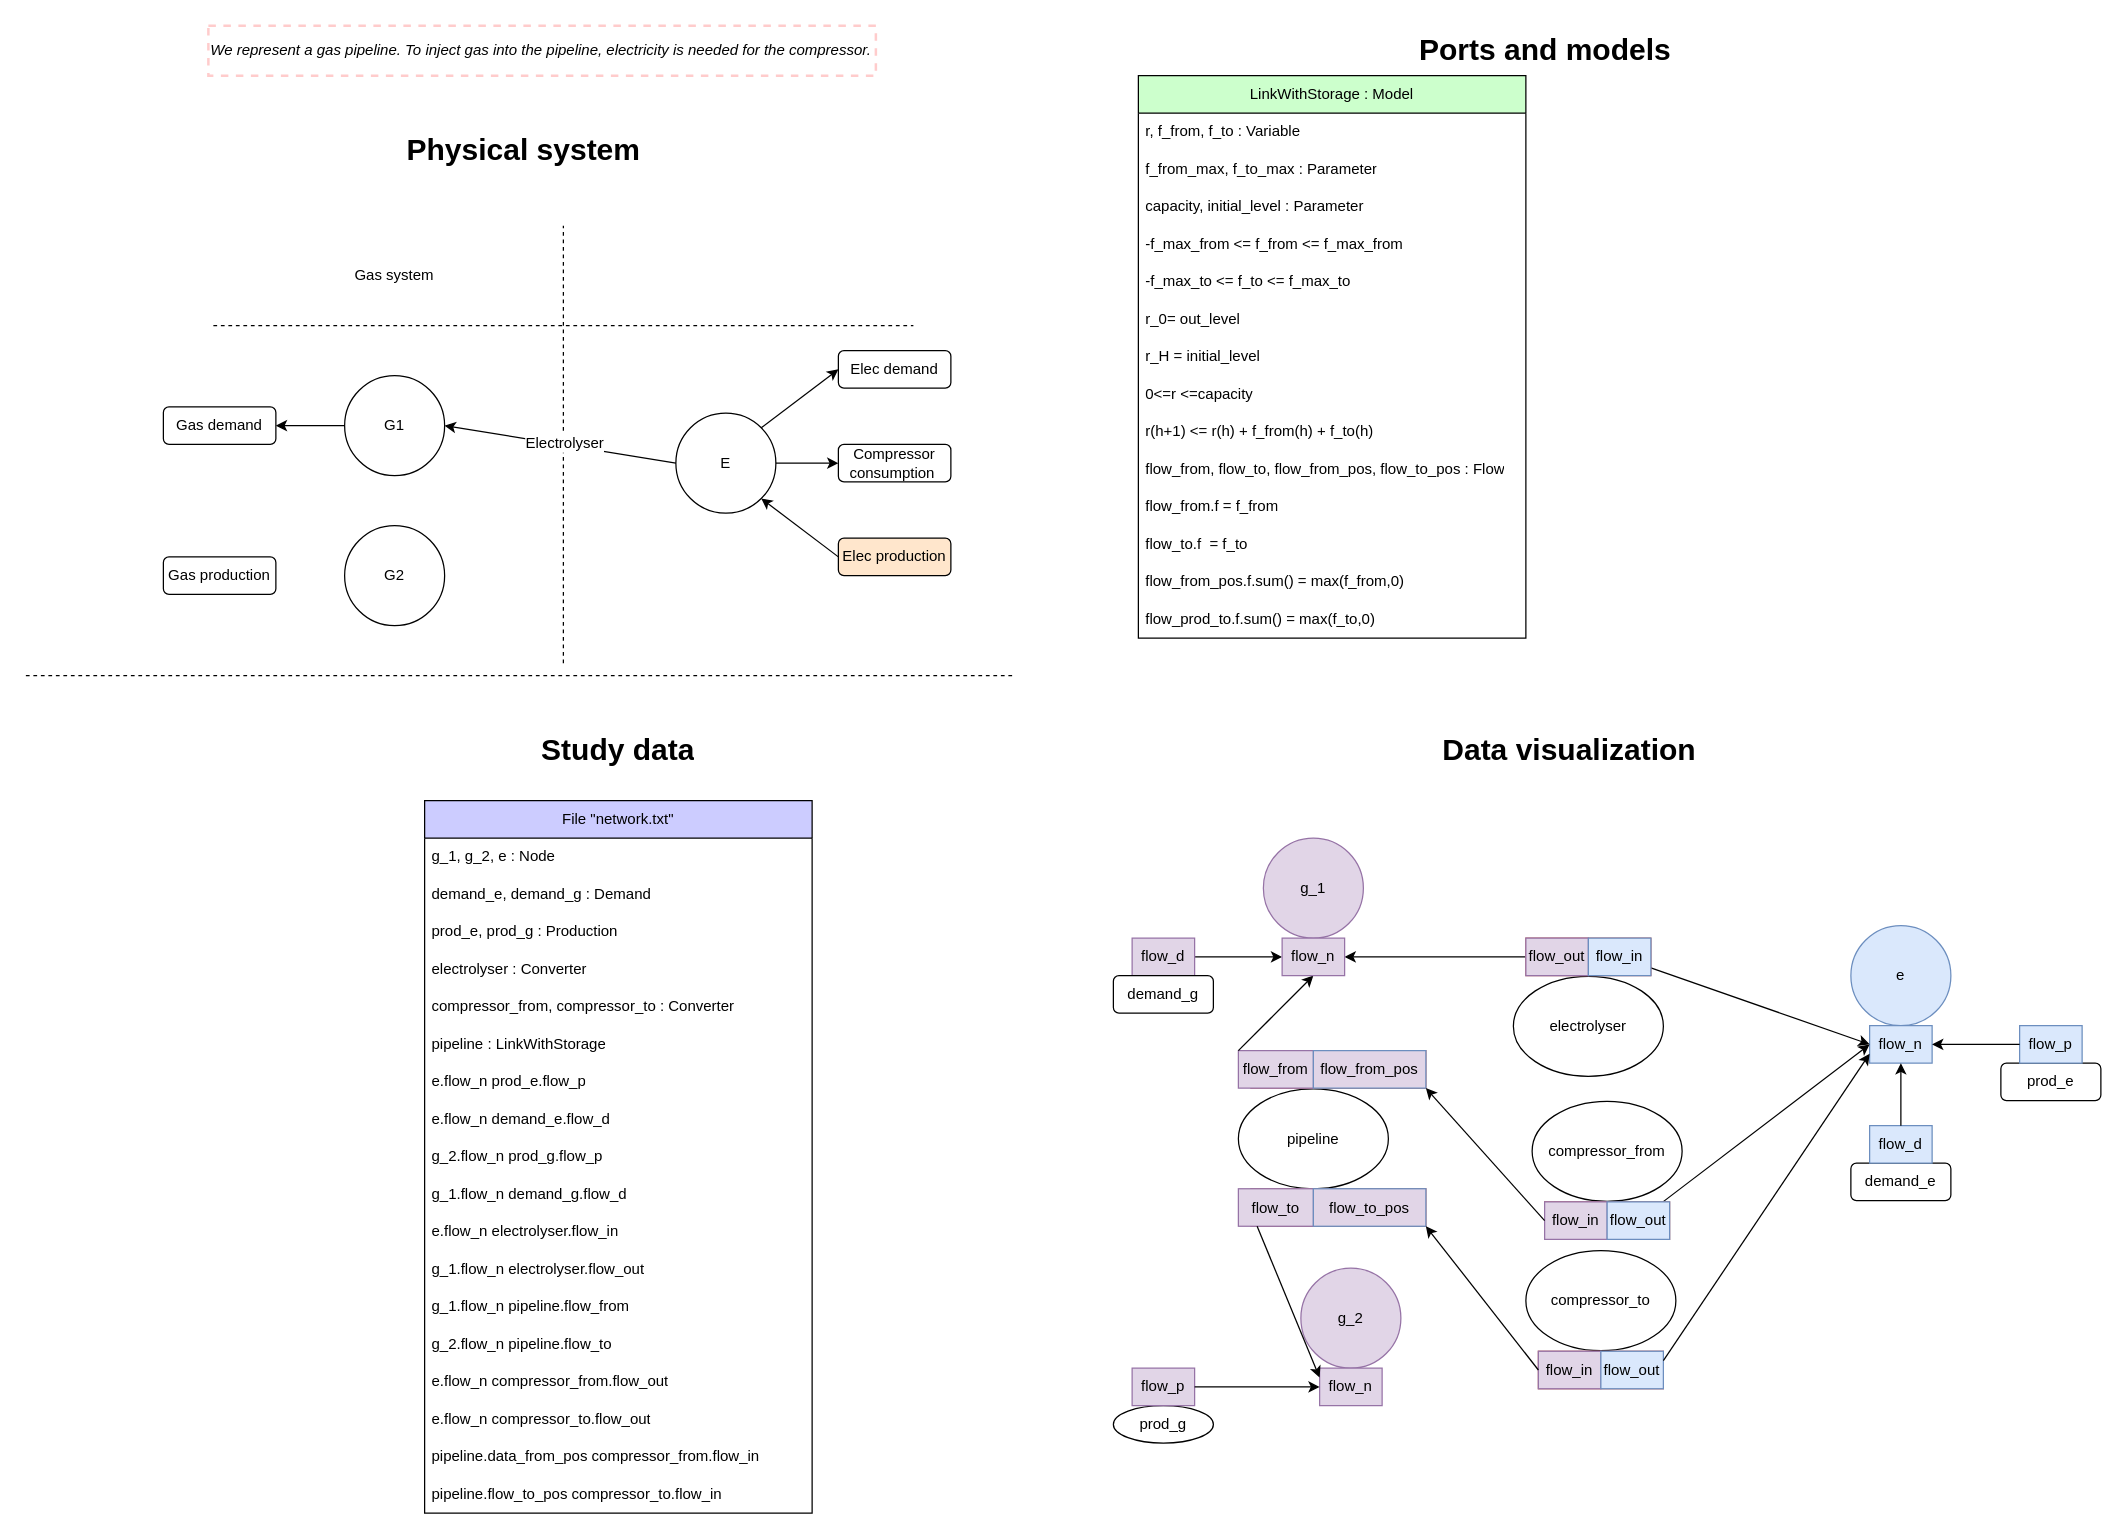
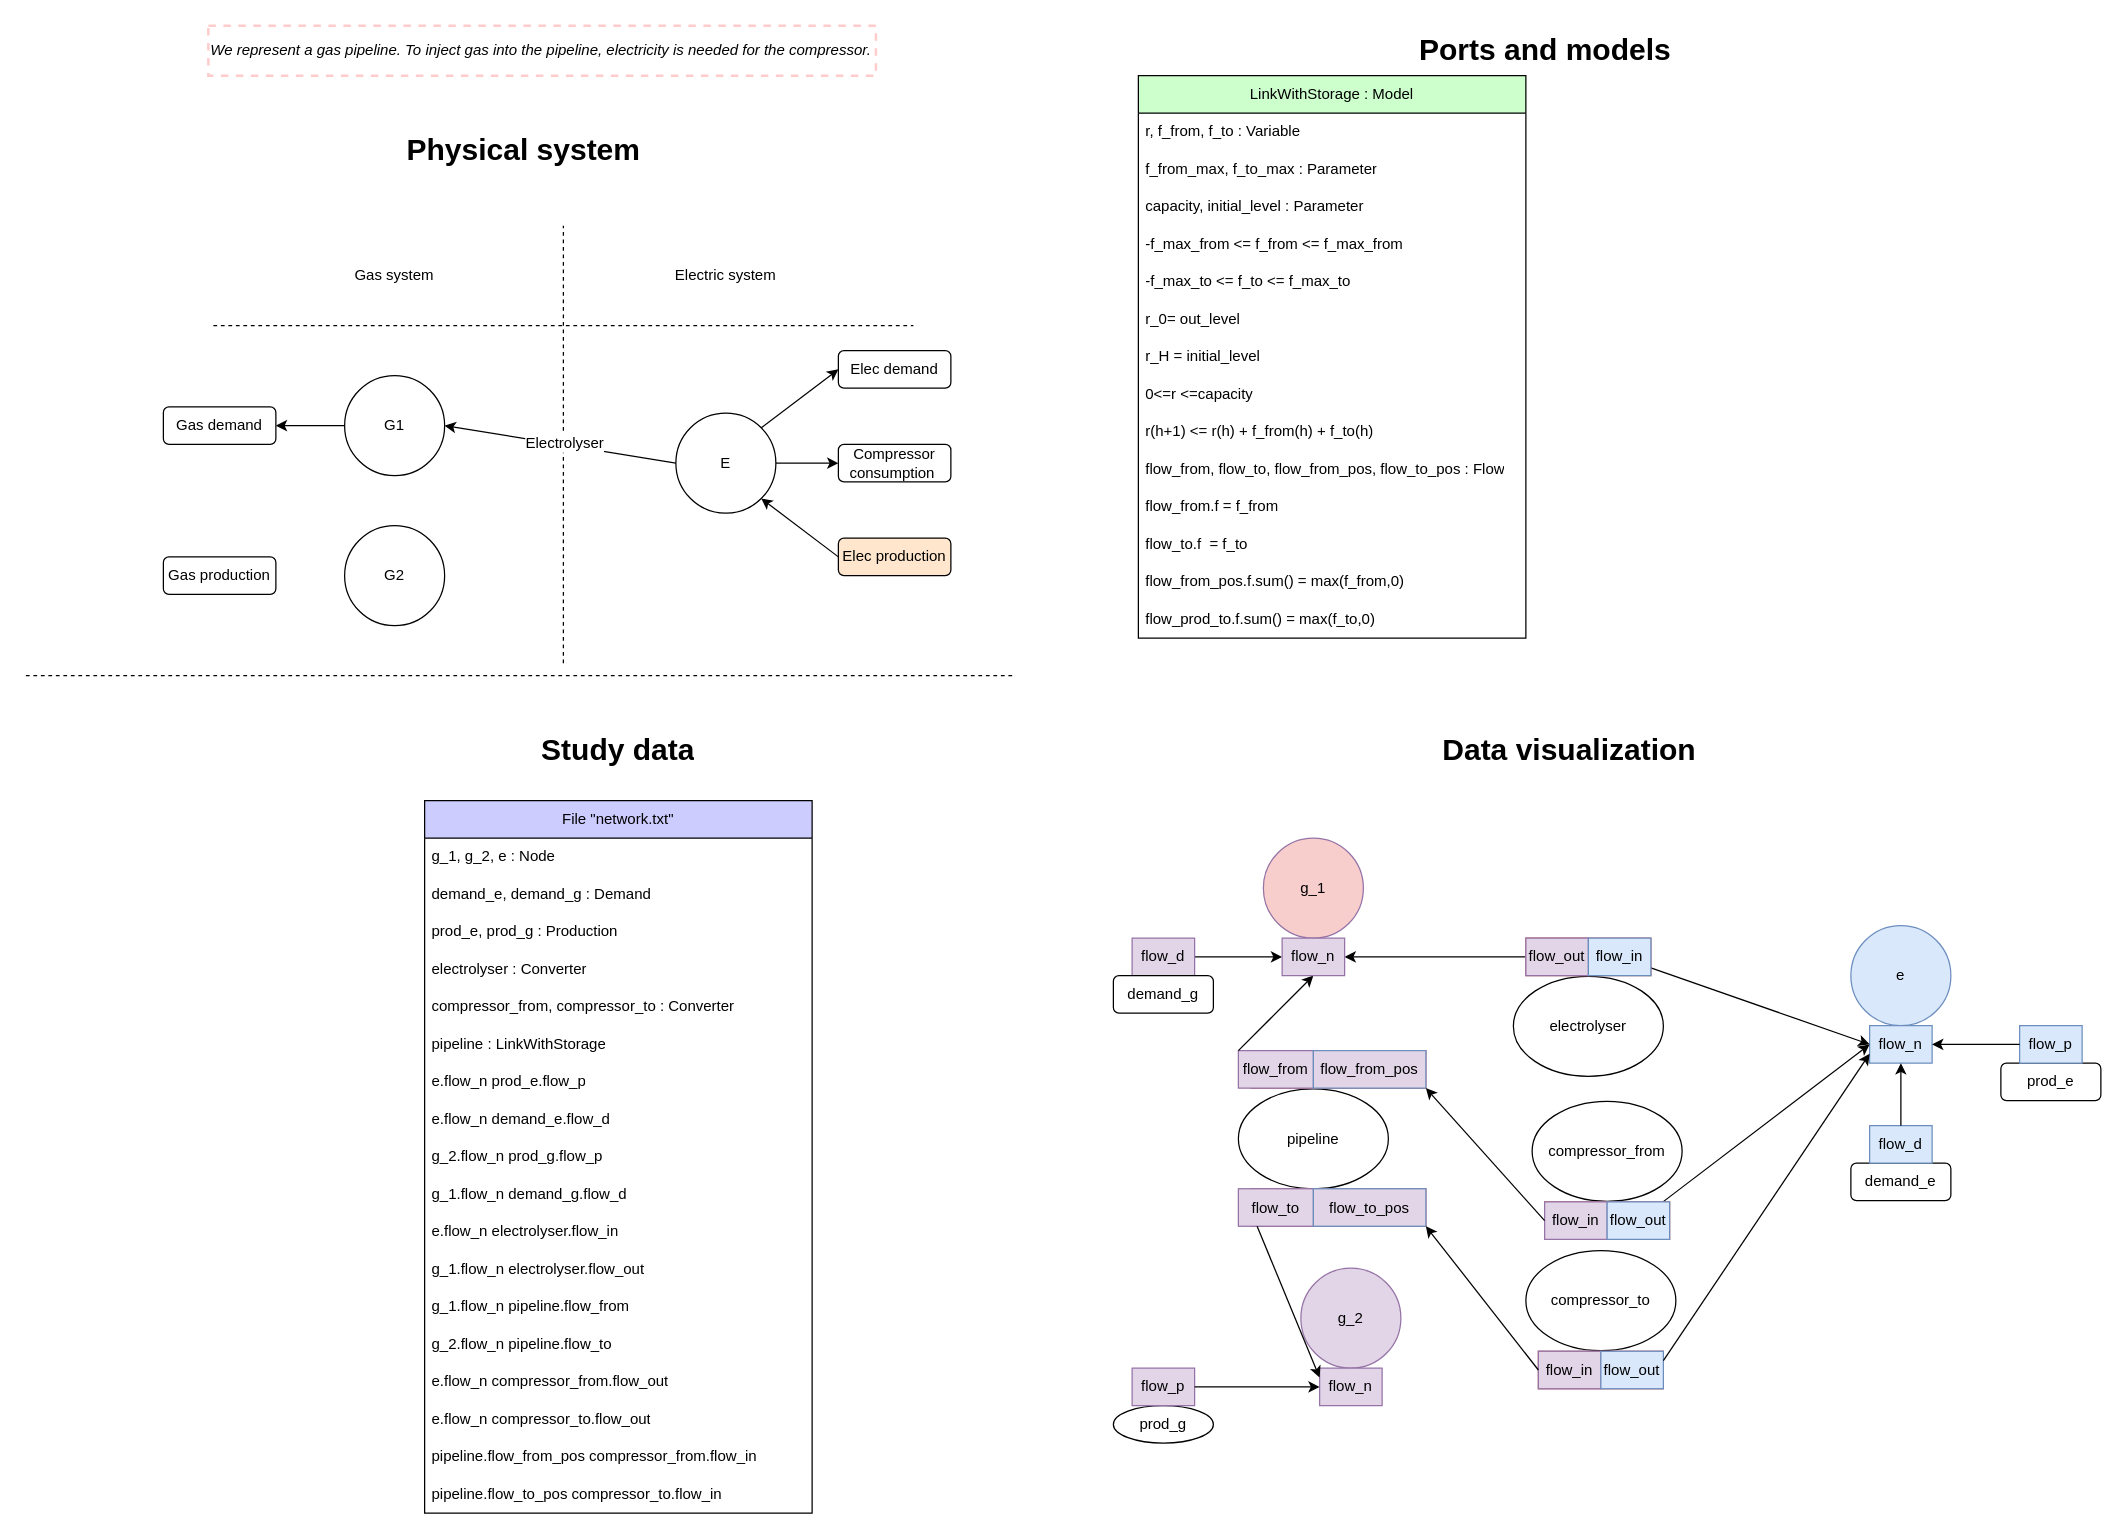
node "Electric system": added
node "g_1": fillcolor #e1d5e7 -> #f8cecc
node "pipeline.data_from_pos compressor_from.flow_in": label "pipeline.data_from_pos compressor_from.flow_in" -> "pipeline.flow_from_pos compressor_from.flow_in"
